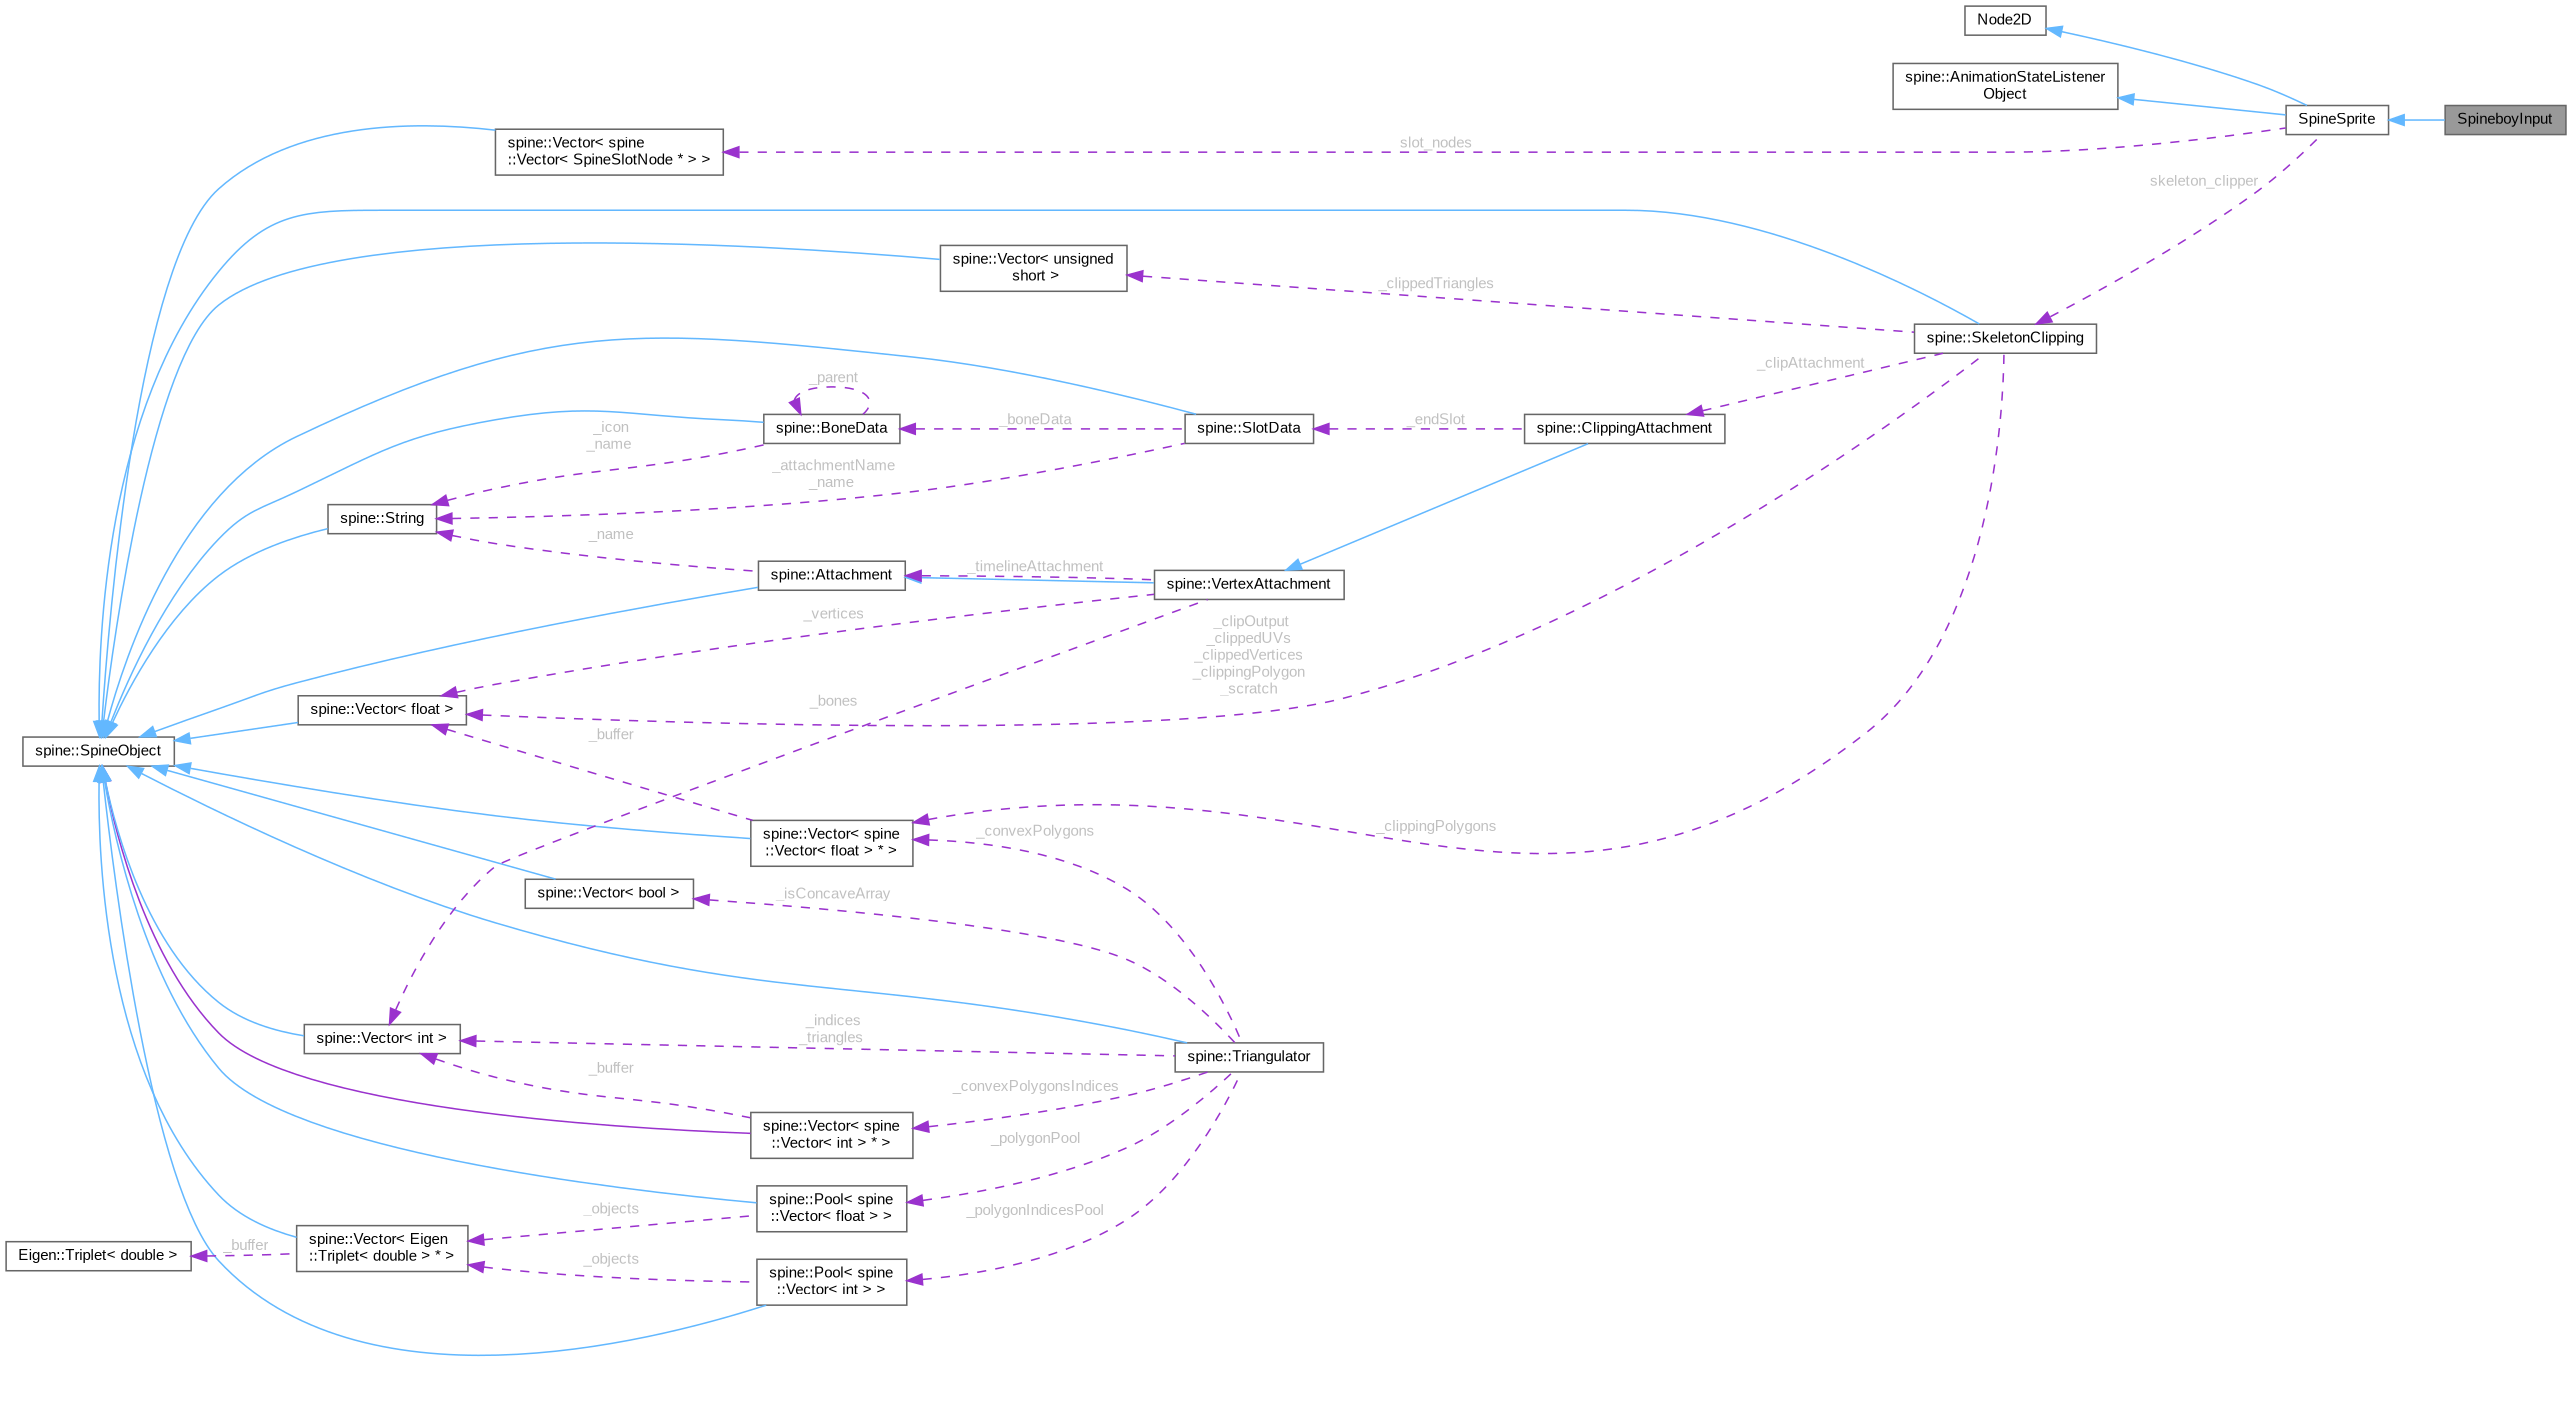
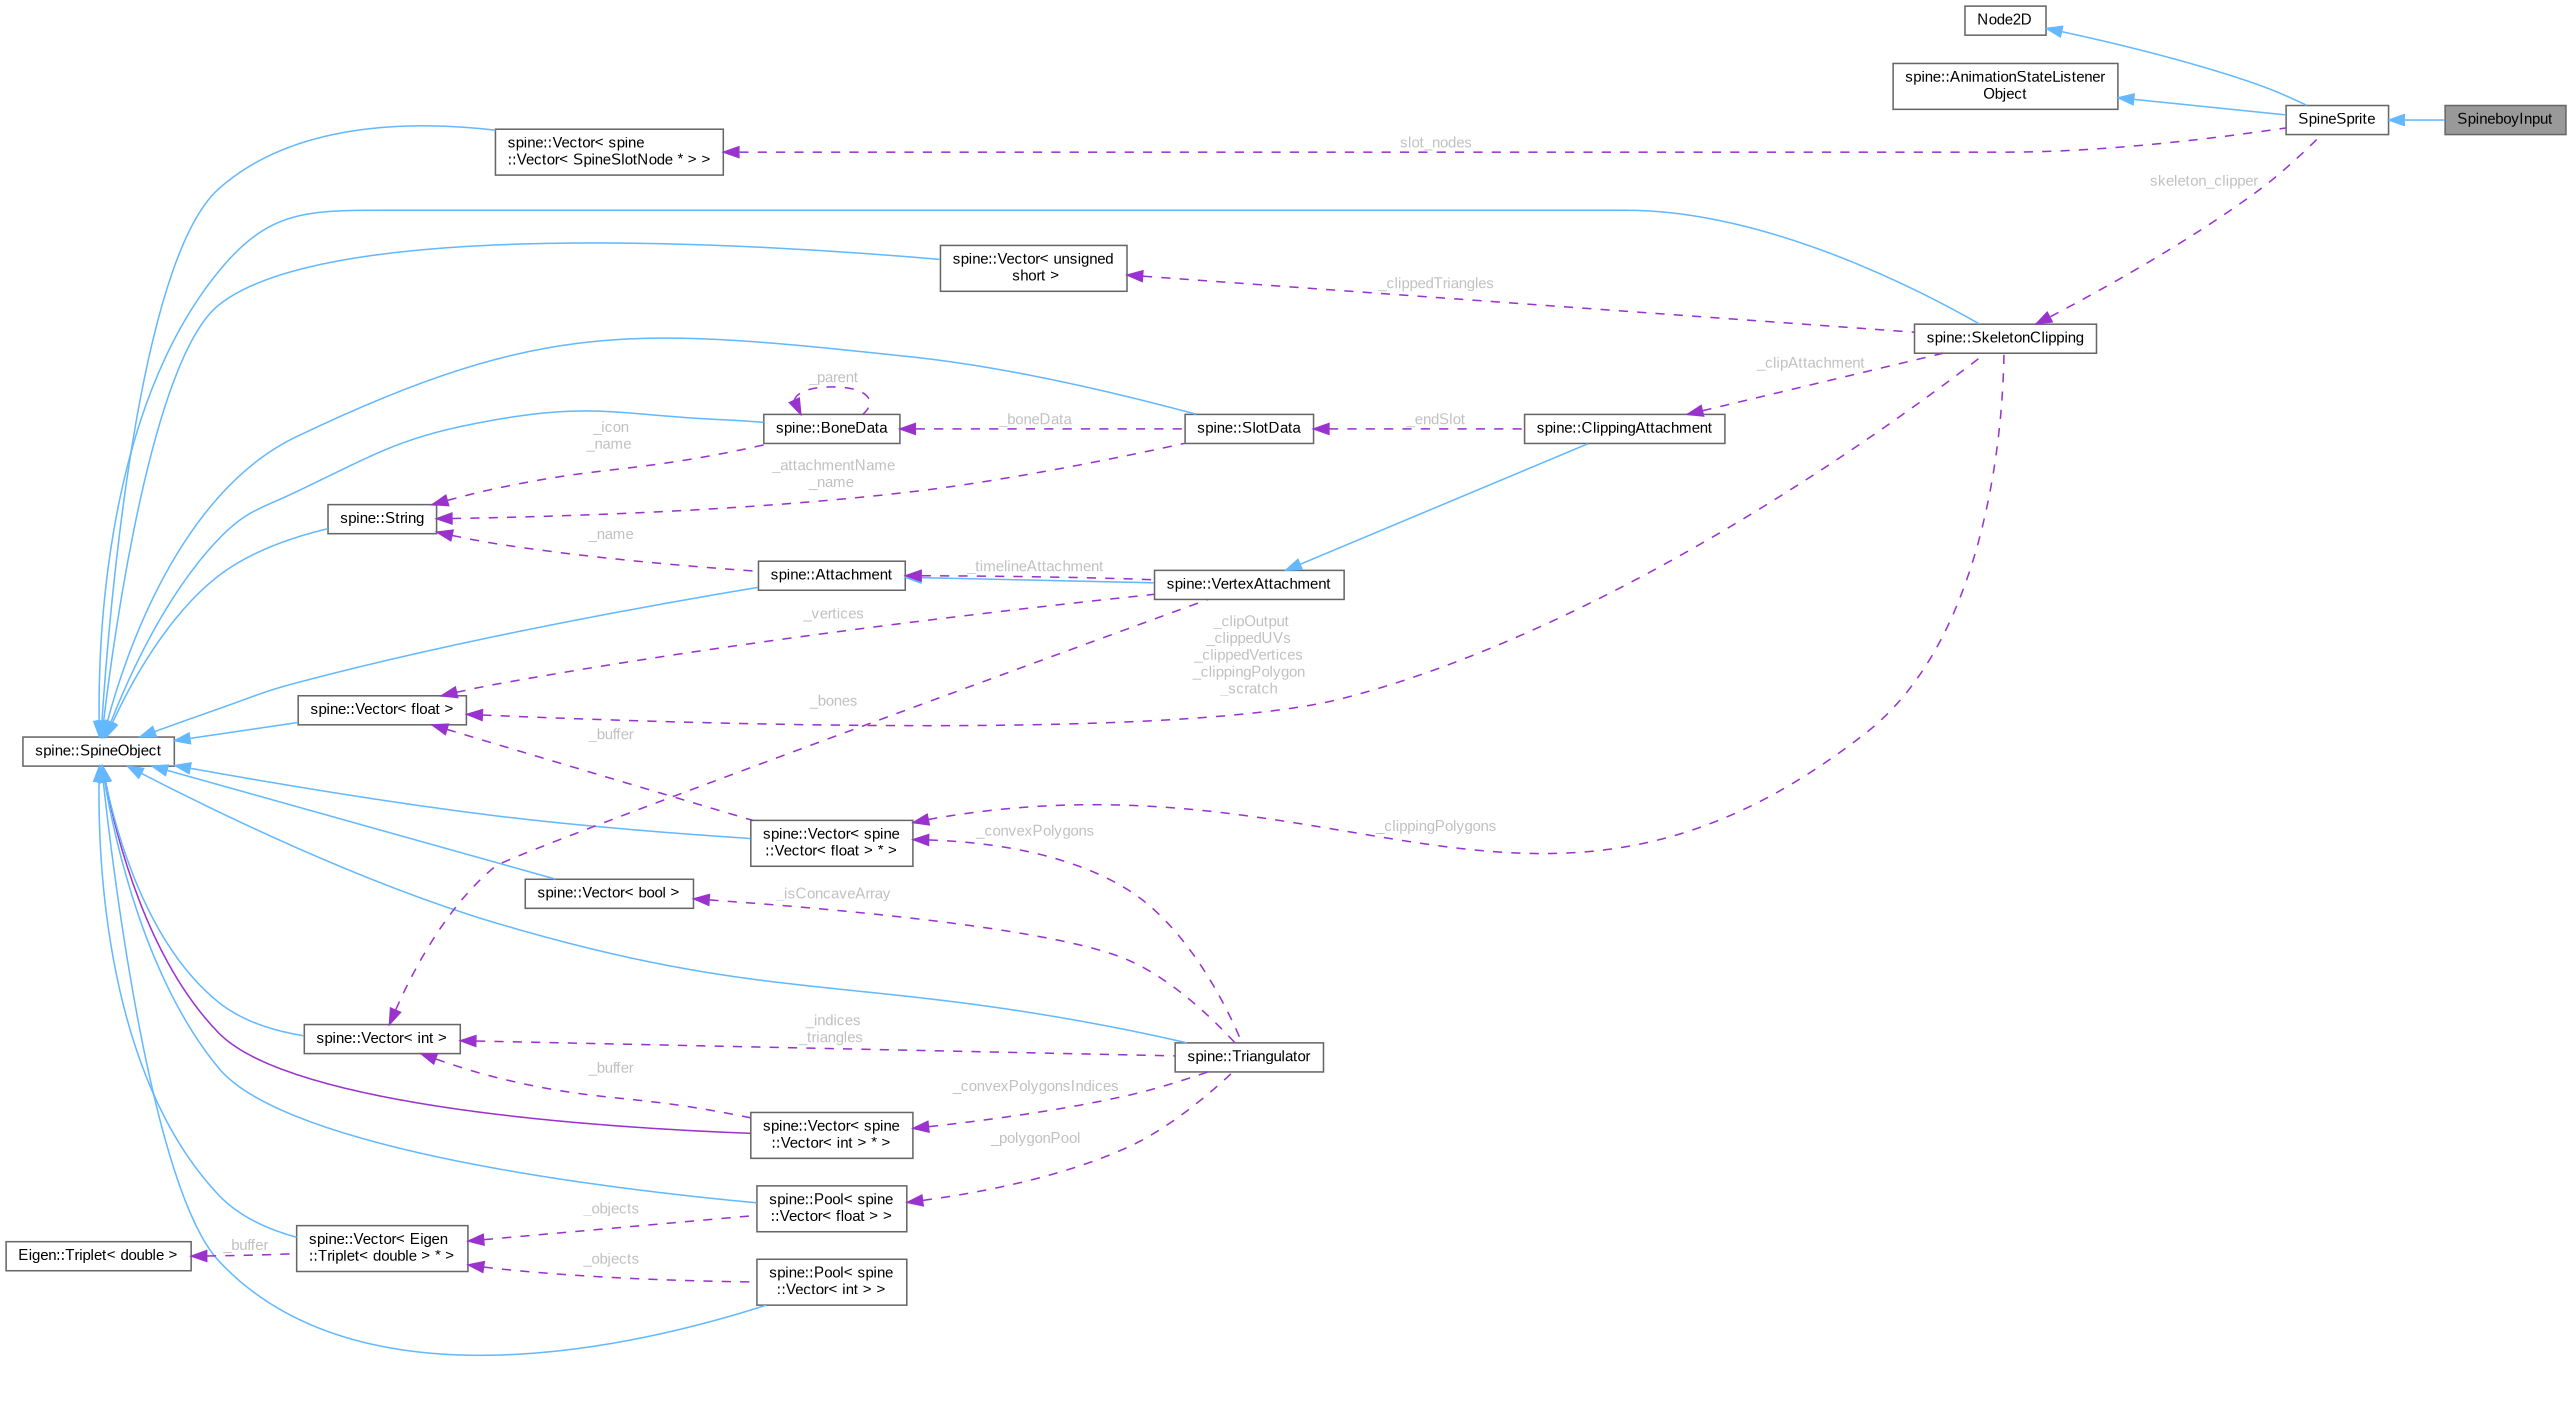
edge "spine::Triangulator" -> "spine::Pool< spine ::Vector< int > >": removed, label "_polygonIndicesPool"
